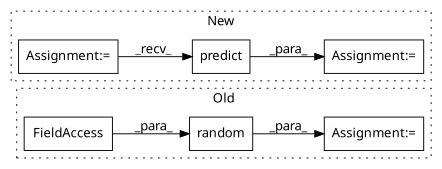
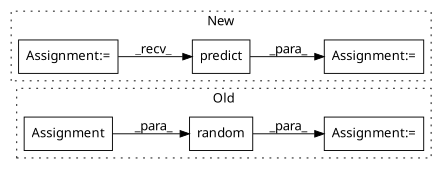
node "FieldAccess": label "FieldAccess" -> "Assignment"
